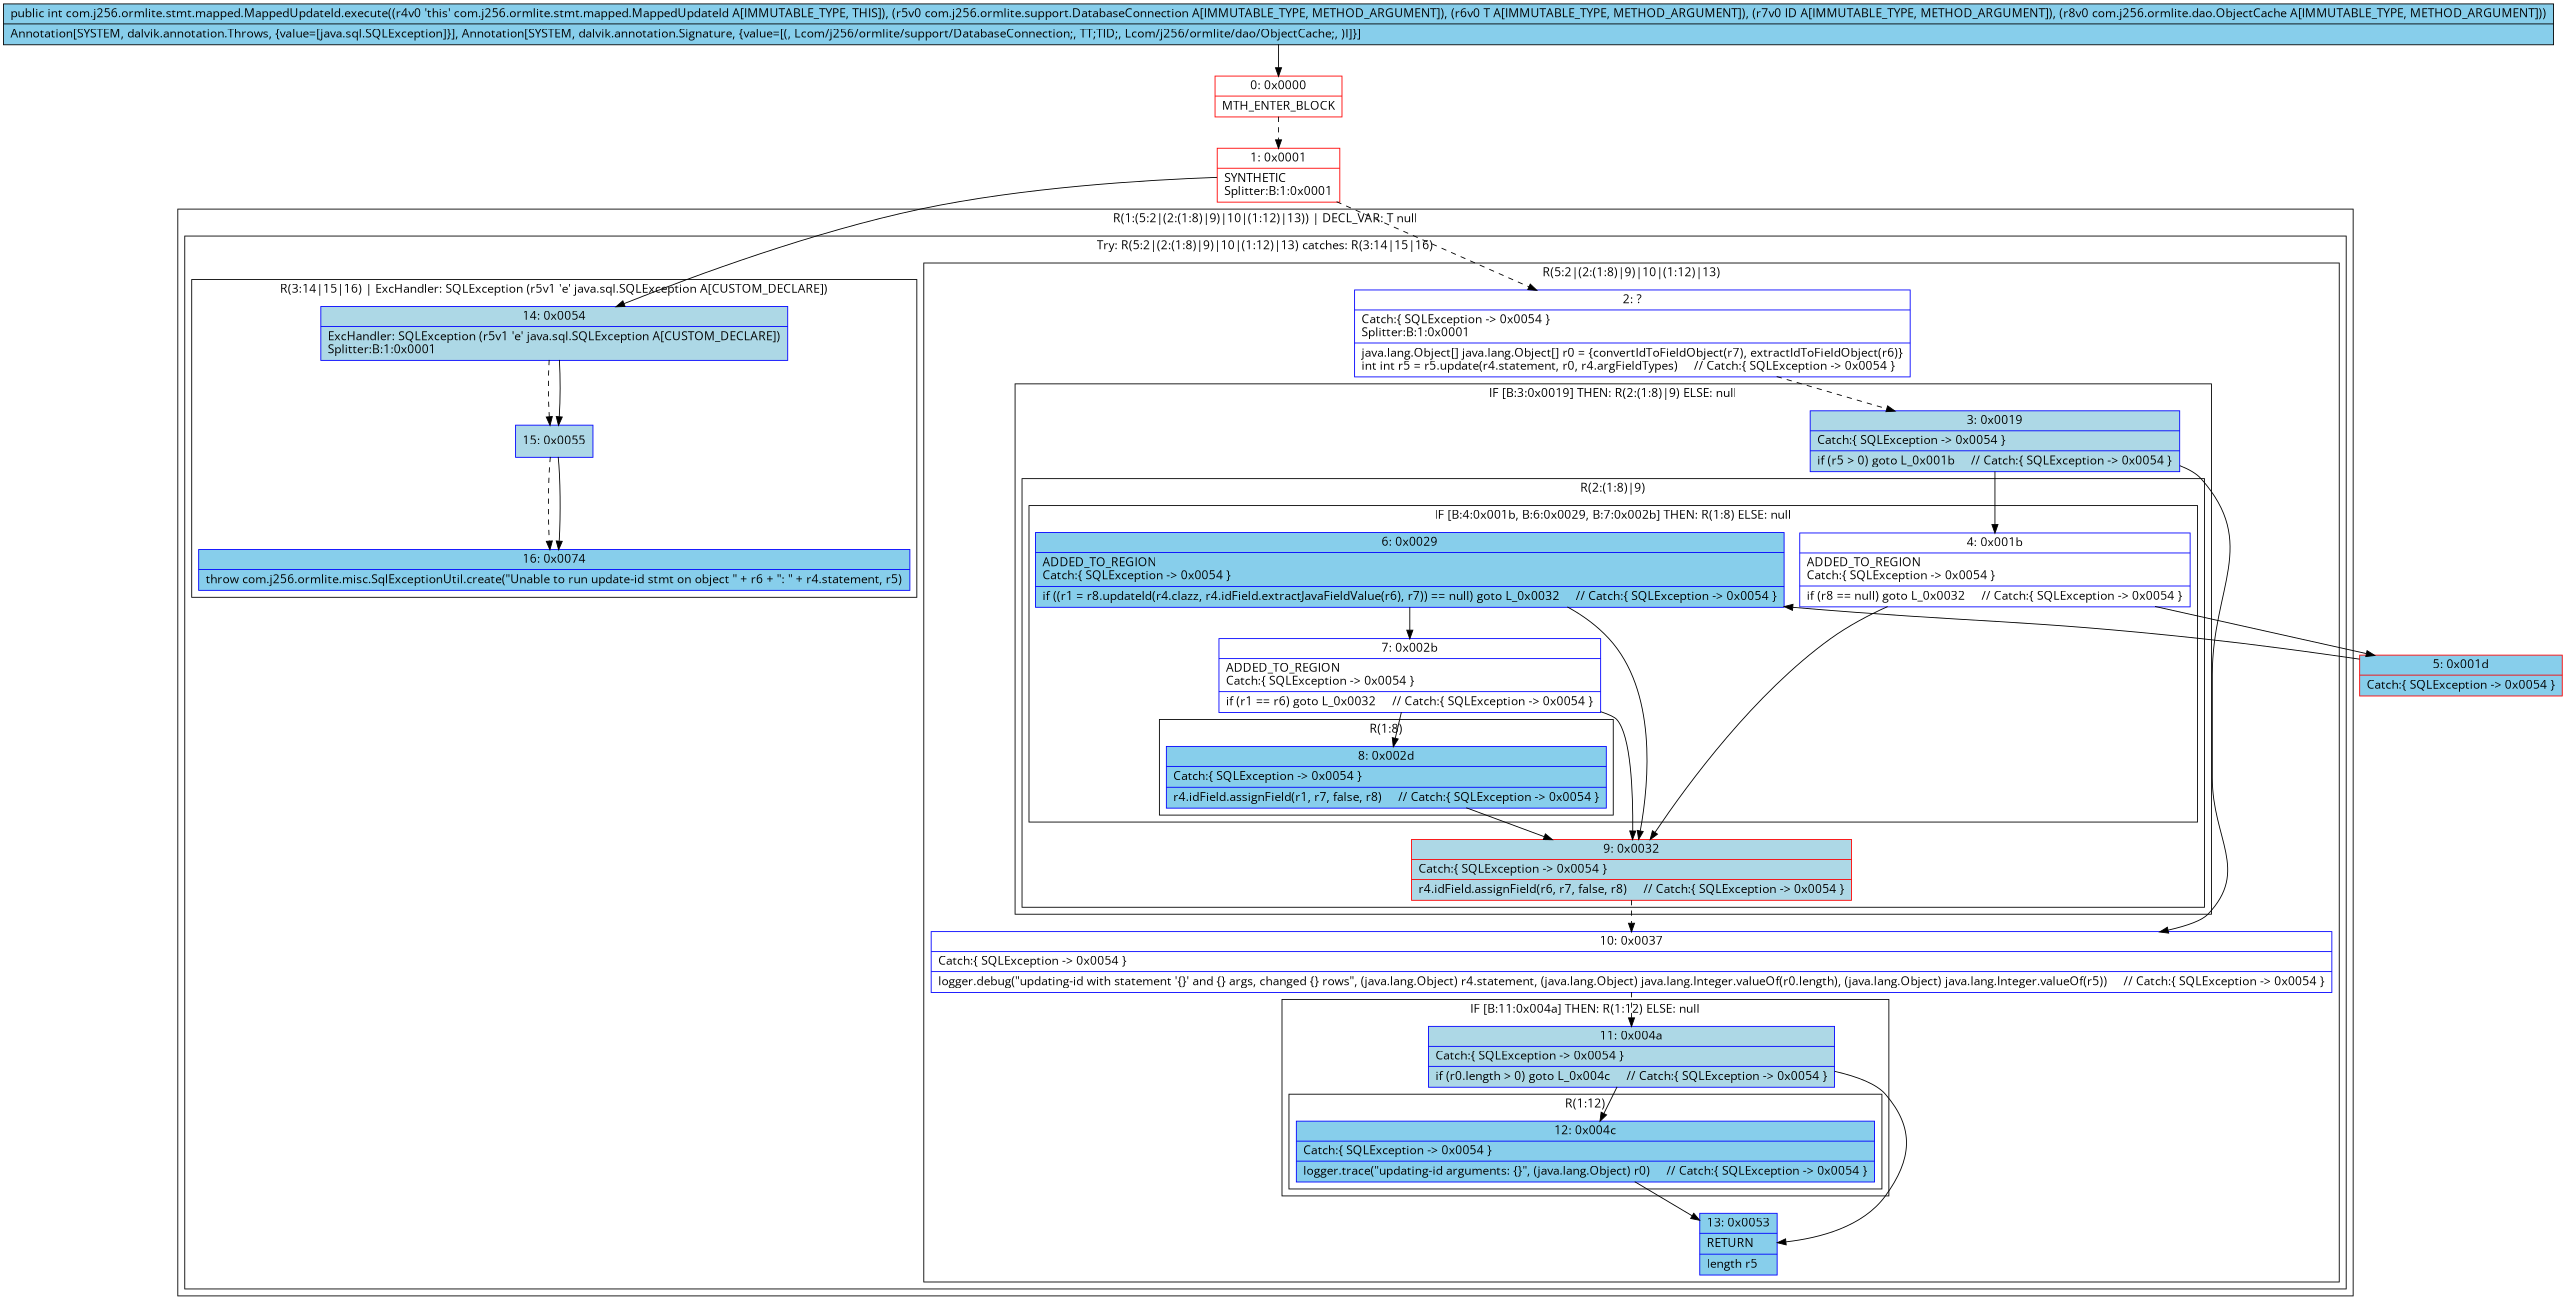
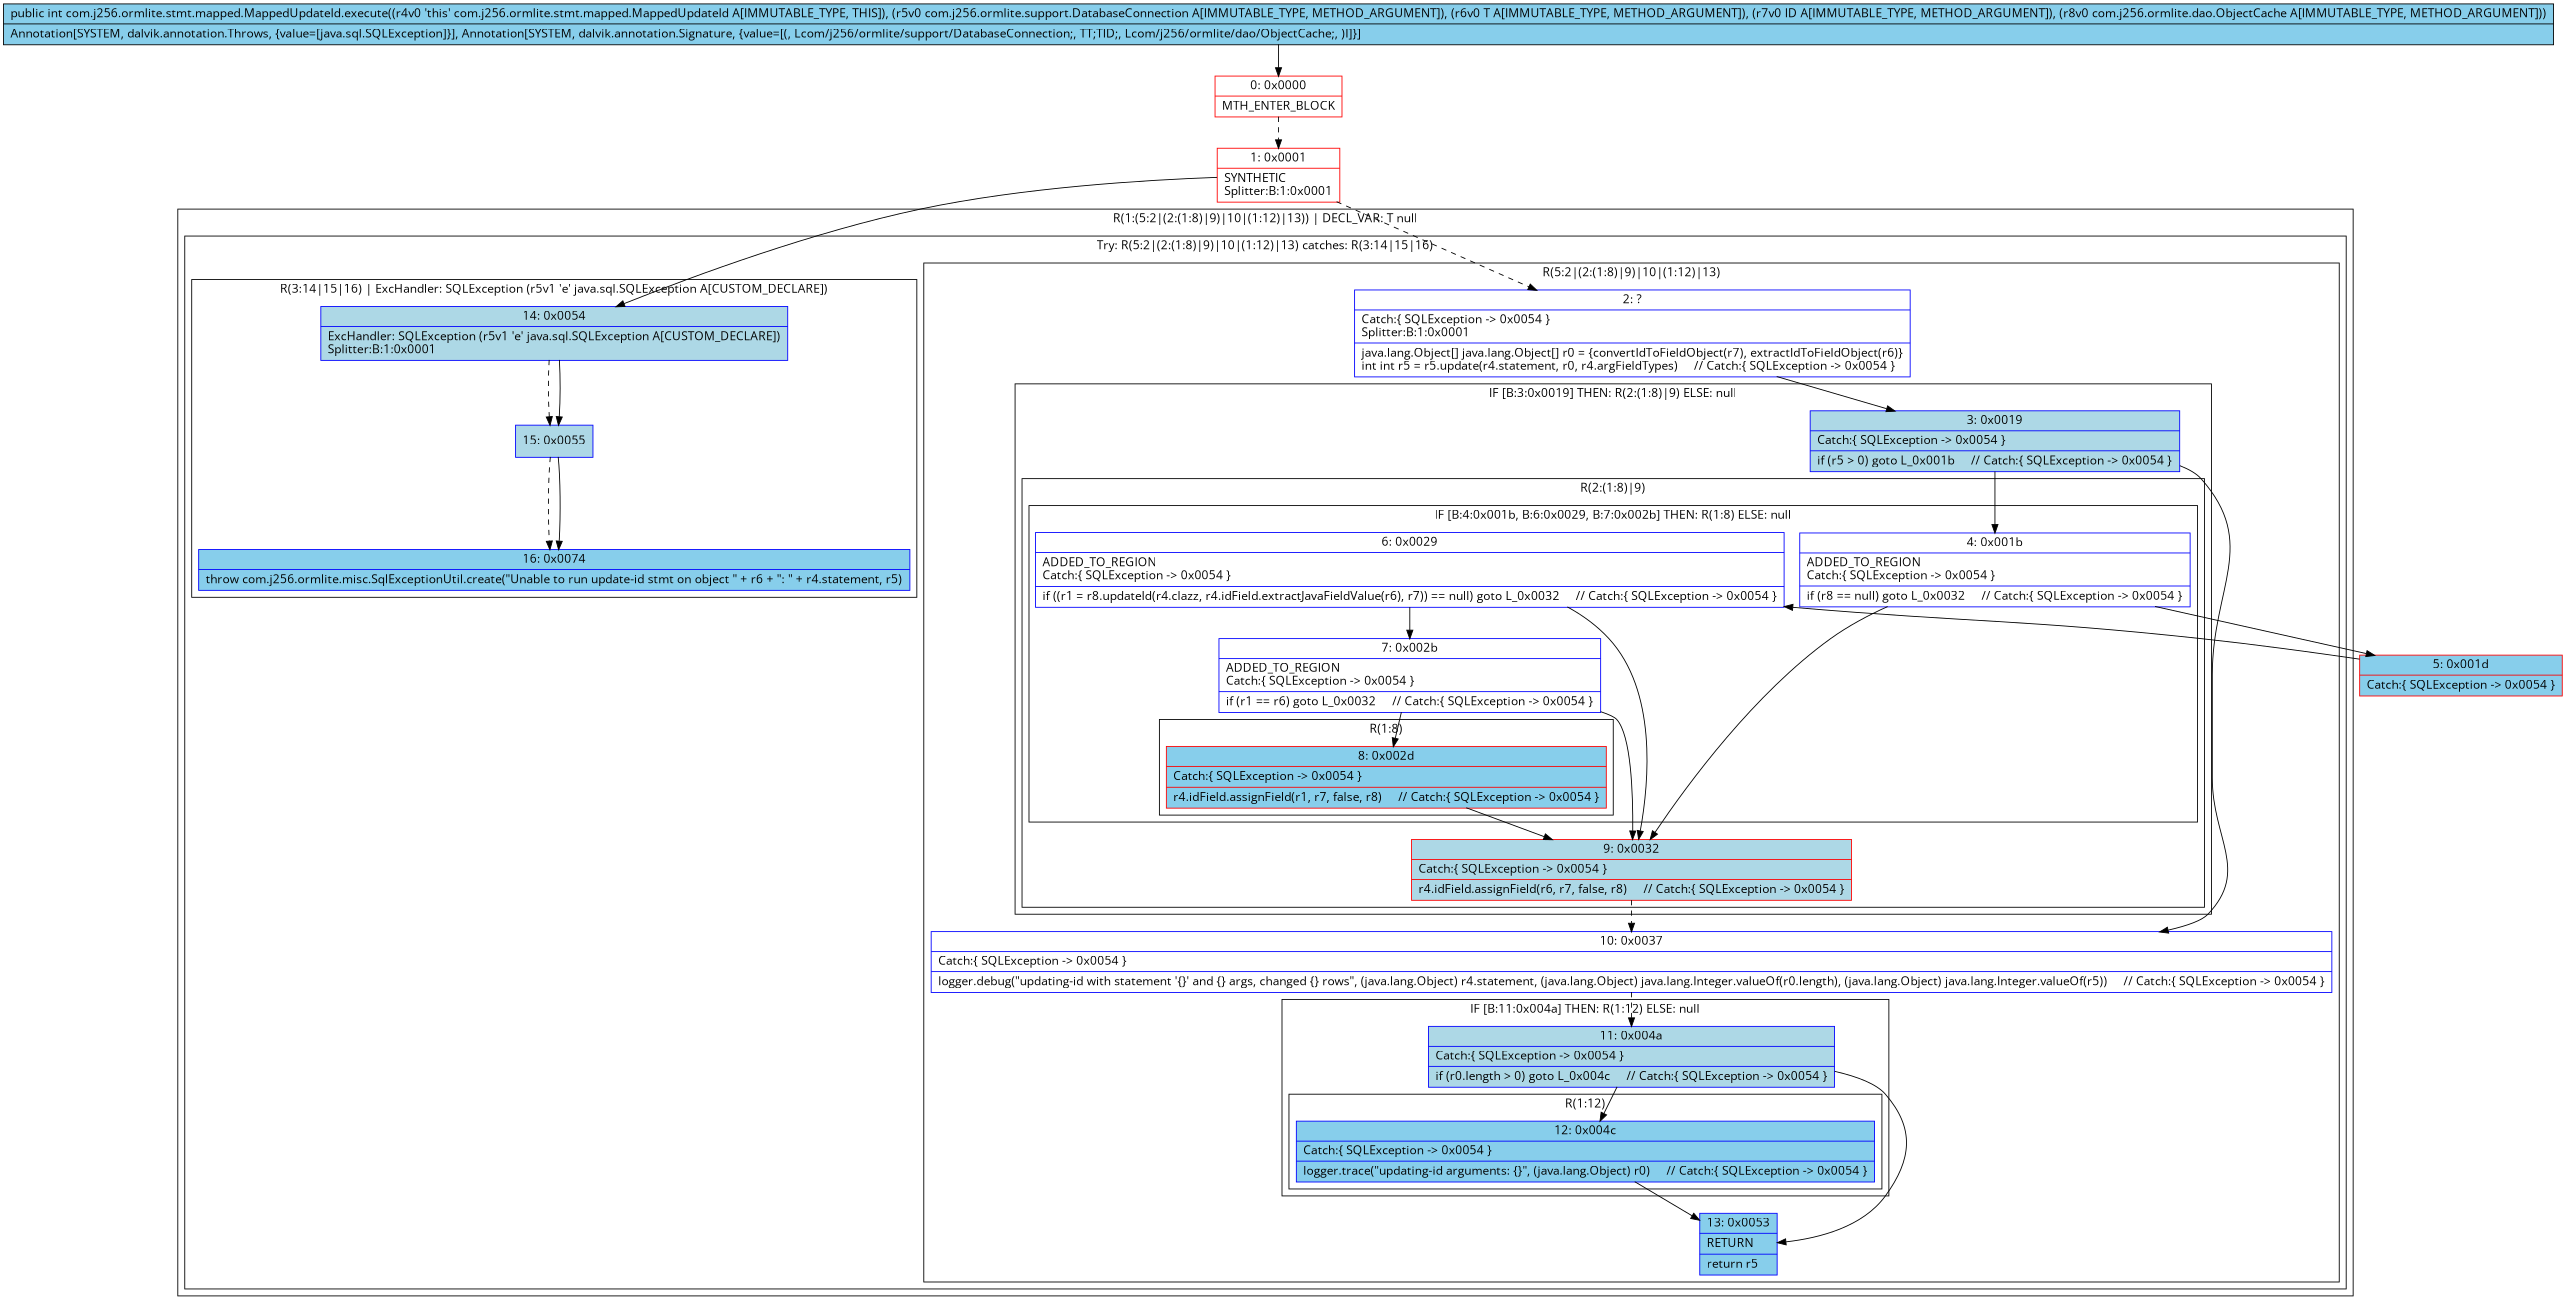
edge "2: ?" -> "3: 0x0019": style dashed -> solid
node "6: 0x0029": fillcolor skyblue -> white
node "8: 0x002d": color blue -> red
node "13: 0x0053": text "length r5" -> "return r5"
